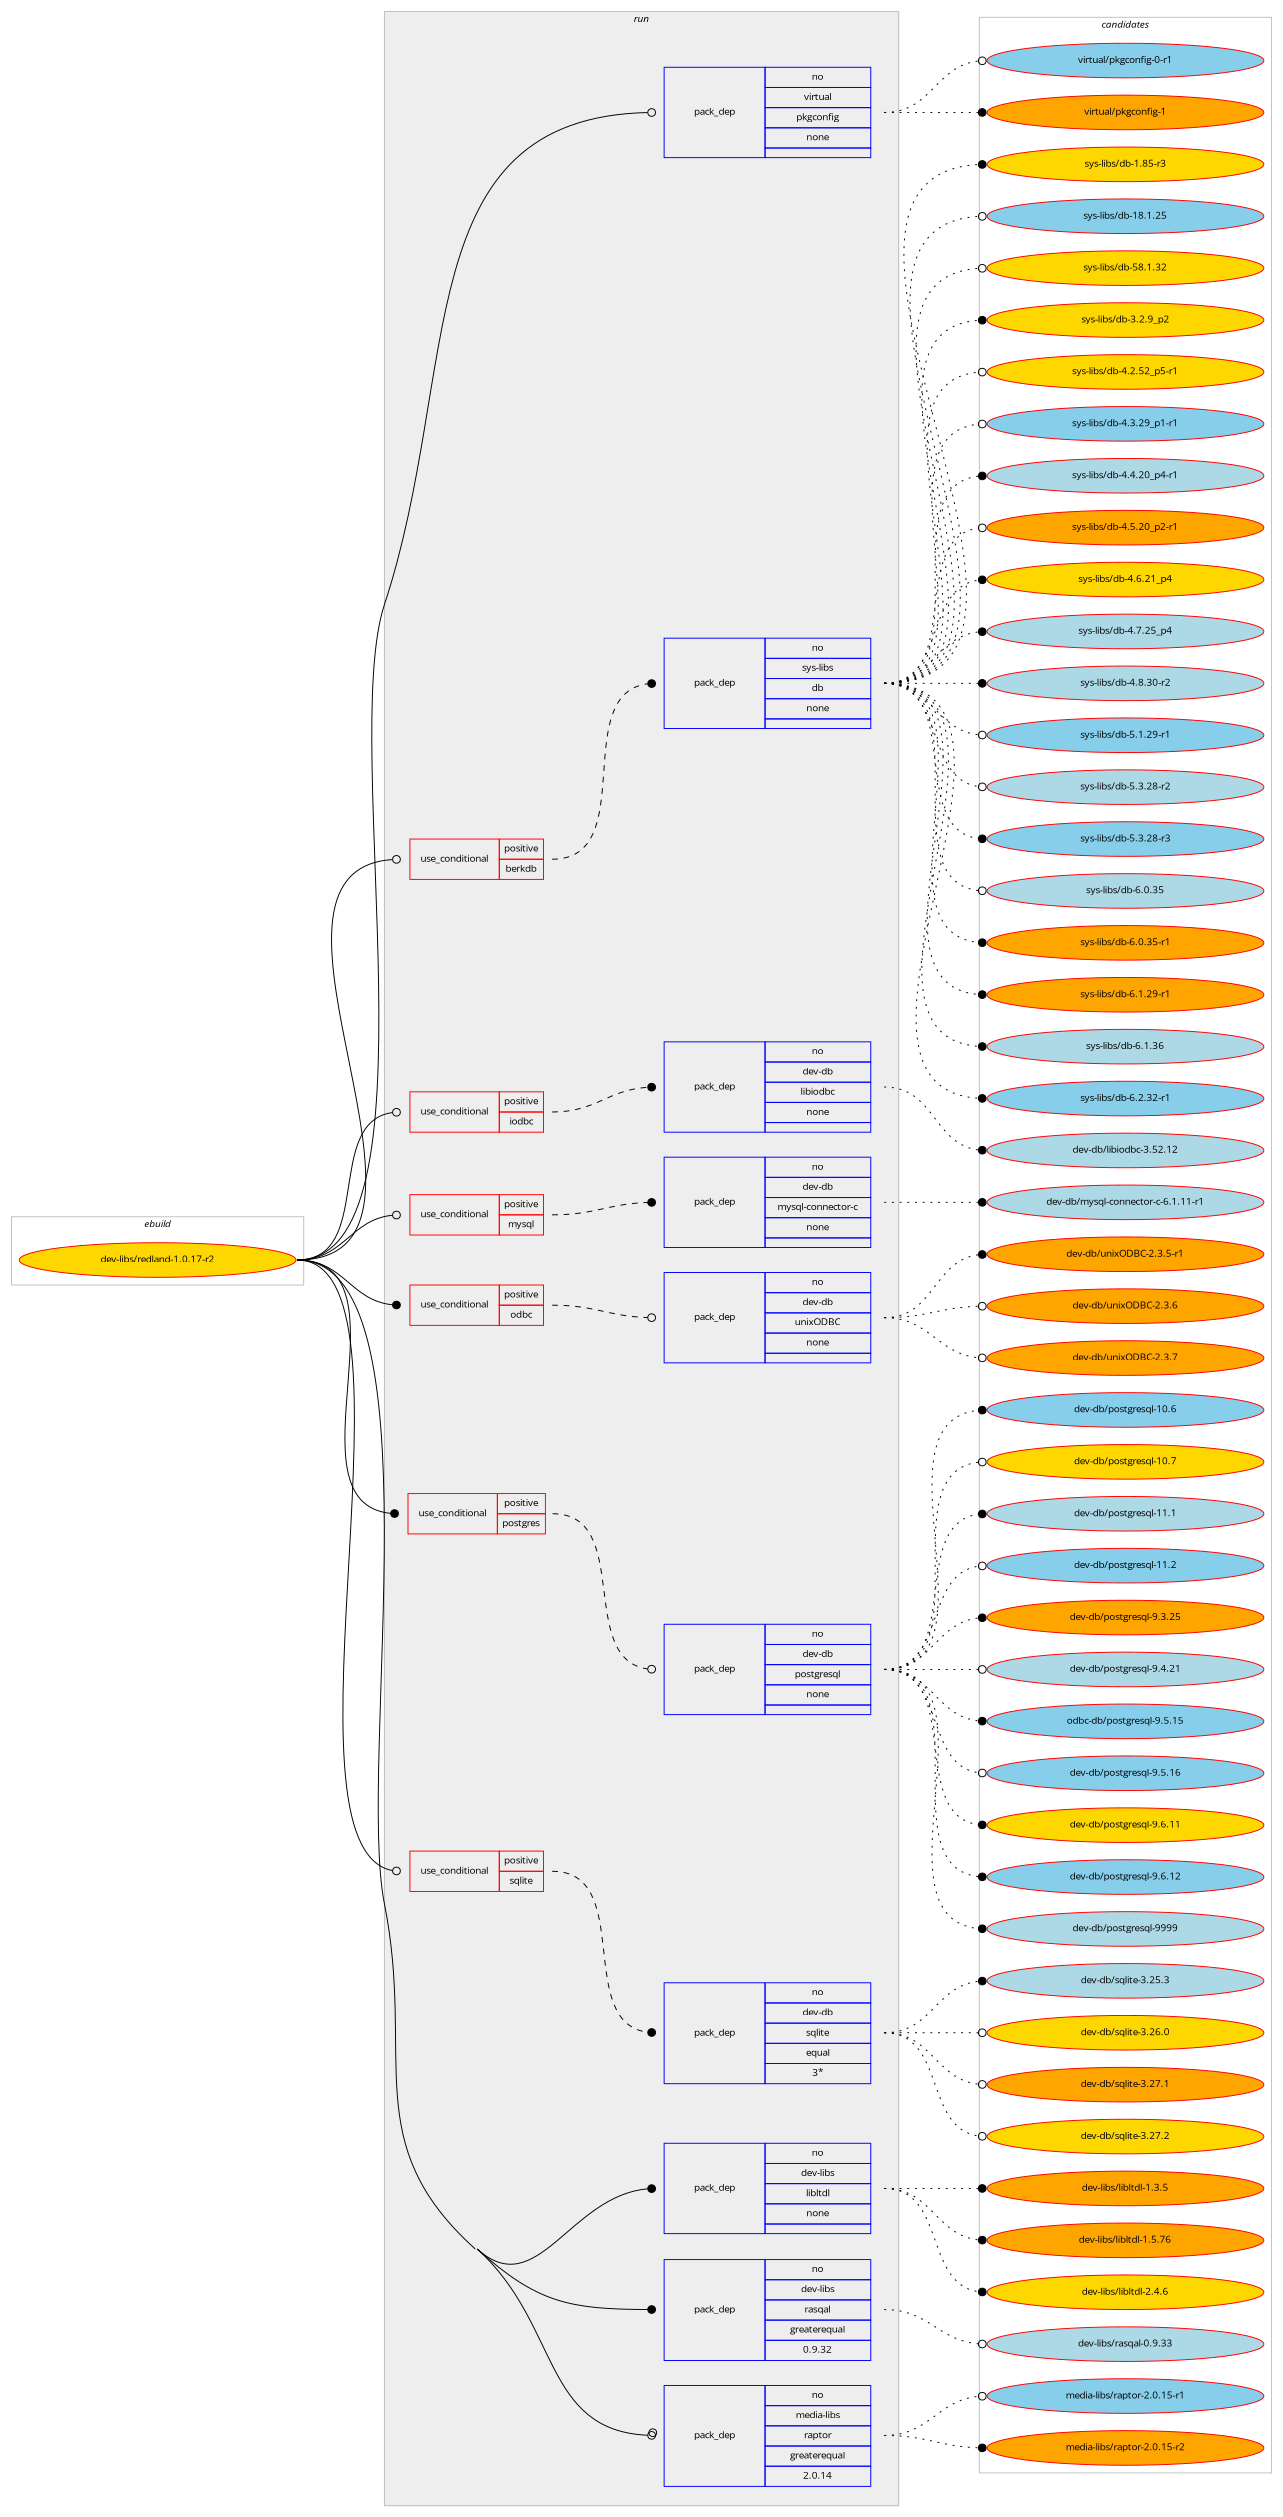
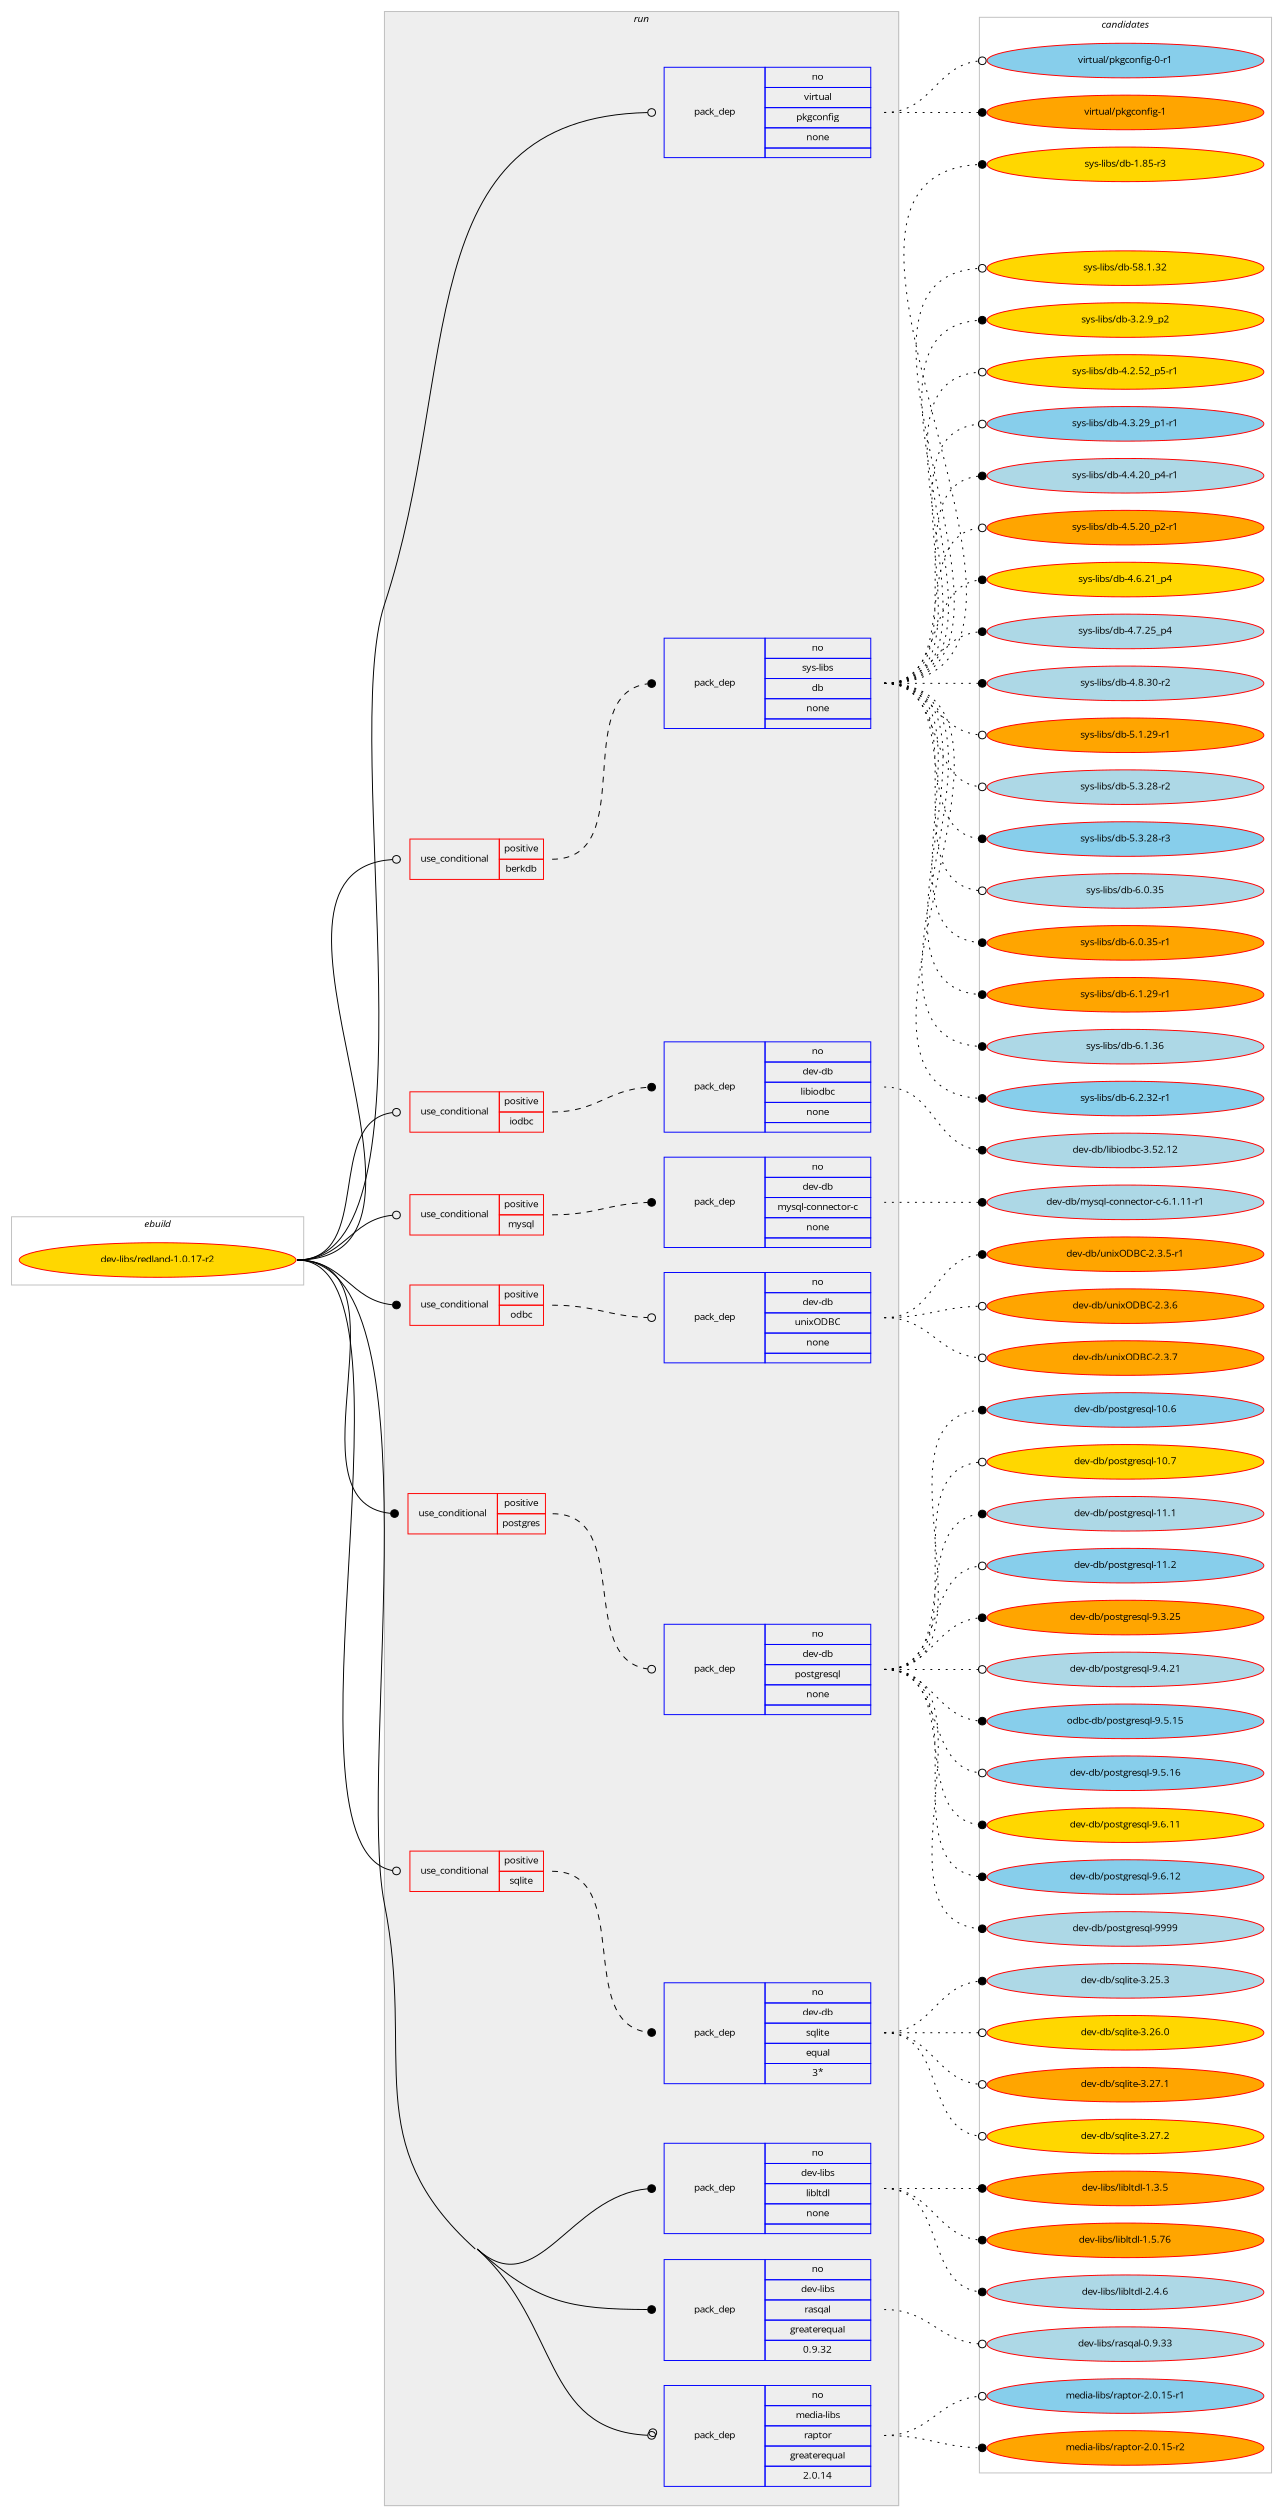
node "sys-libs/db-18.1.25": removed
node "sys-libs/db-5.1.29-r1": fillcolor skyblue -> orange
node "dev-libs/libltdl-2.4.6": fillcolor gold -> lightblue
